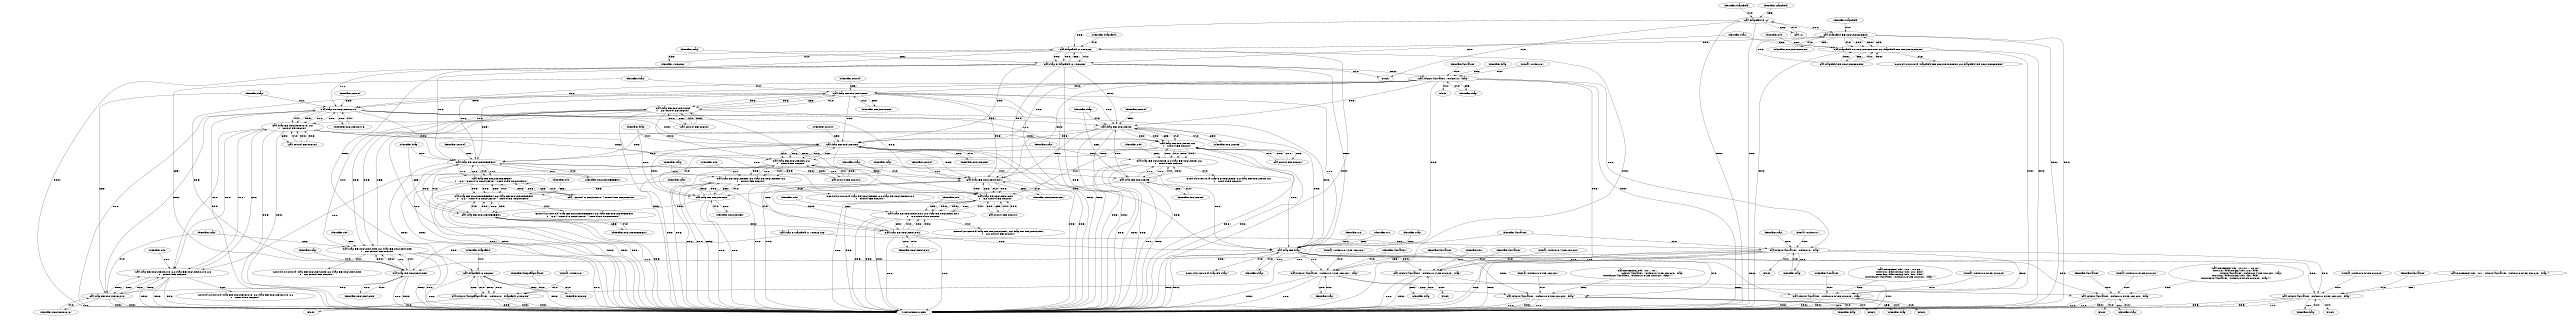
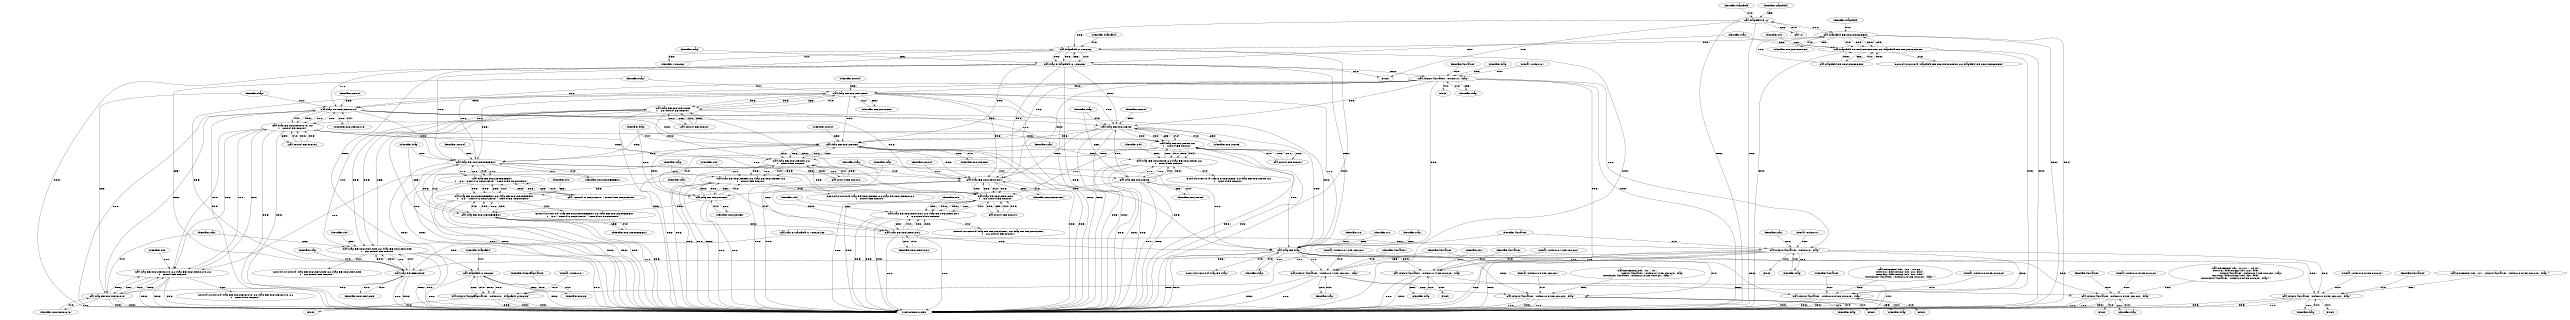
edge "(Call,dsap == LLCSAP_IP && t    control == LLC_UI)" -> "(Call,dsap == LLCSAP_ISONS t    && control == LLC_UI)": label "AST: " -> "DDG: "
edge "(Call,dsap == LLCSAP_IPX)" -> "(Call,dsap == LLCSAP_ISONS t    && control == LLC_UI)": now "(Call,dsap == LLCSAP_IPX && t    control == LLC_UI)" -> "(Call,dsap == LLCSAP_ISONS t    && control == LLC_UI)"
node "(Call,ssap == LLCSAP_SNAP)": label "(Call,ssap == LLCSAP_SNAP)" -> "(Call,ssap == RET_SNAP)"
